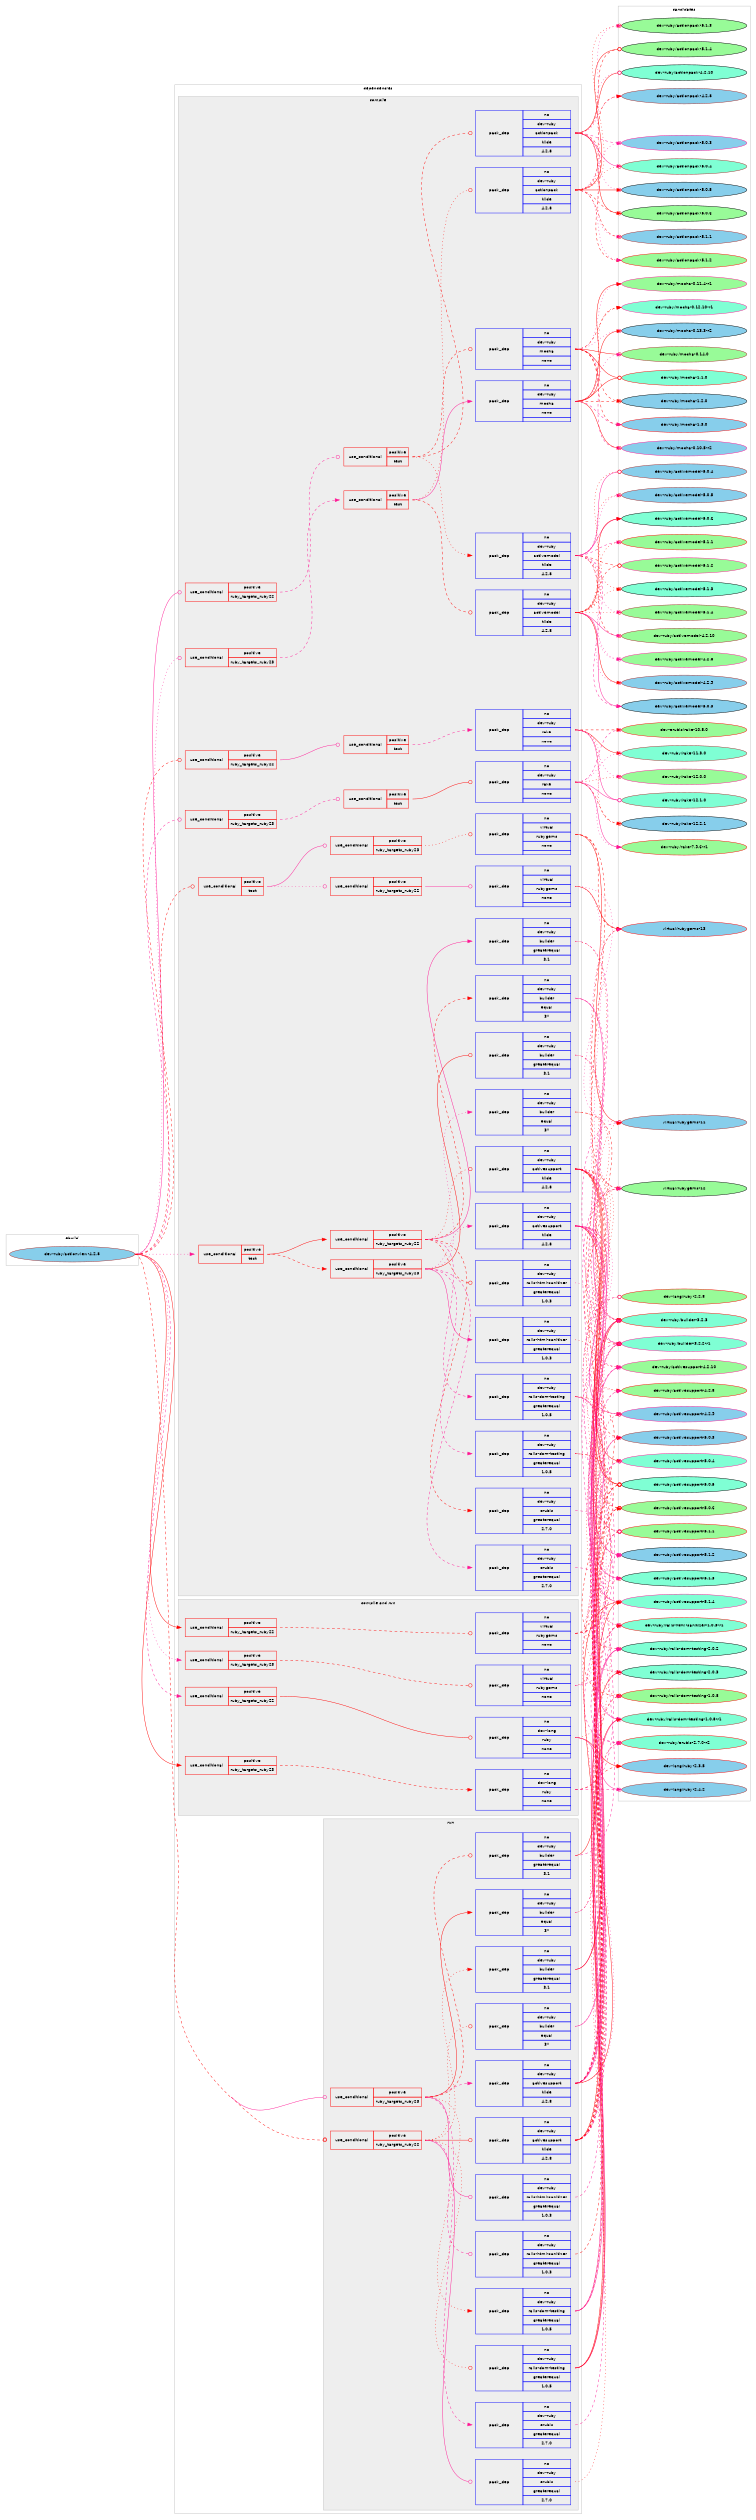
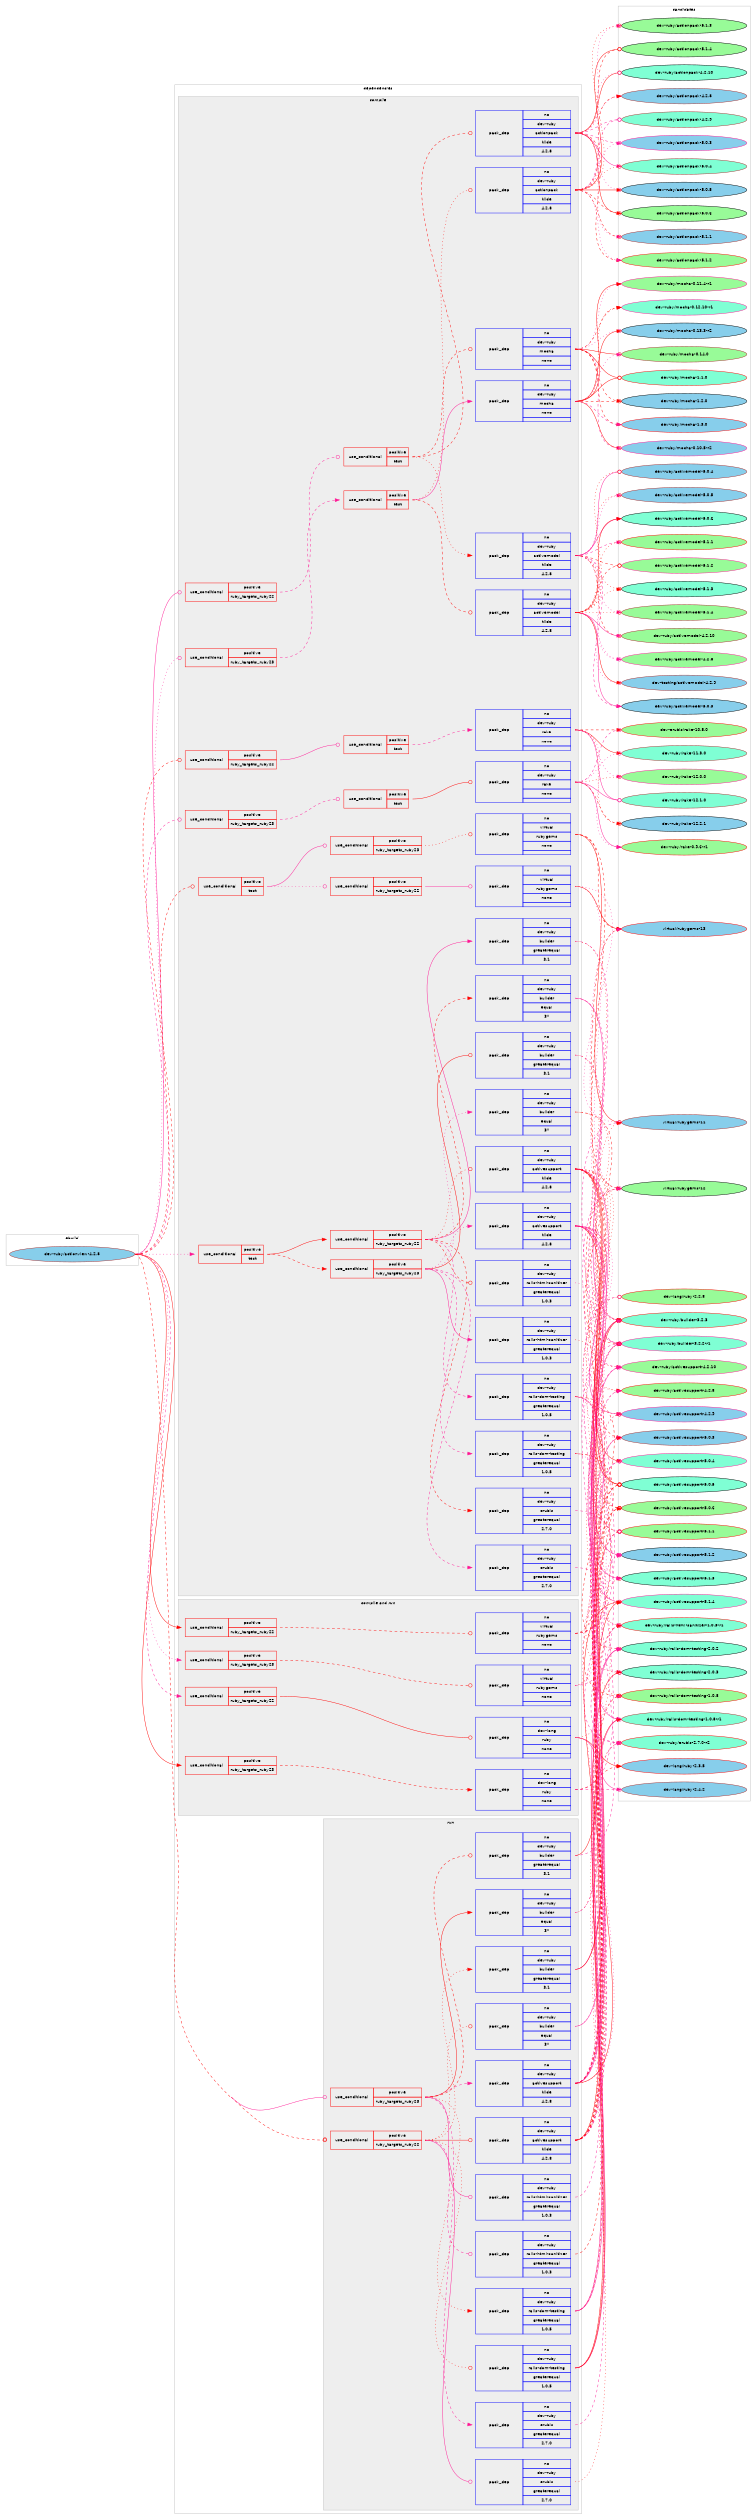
node "dev-ruby/actionpack-4.2.9": added
node "dev-ruby/activemodel-4.2.9": label "dev-ruby/activemodel-4.2.9" -> "dev-testing/activemodel-4.2.9"
node "dev-ruby/rake-7.9.6-r1": label "dev-ruby/rake-7.9.6-r1" -> "dev-ruby/rake-0.9.6-r1"
